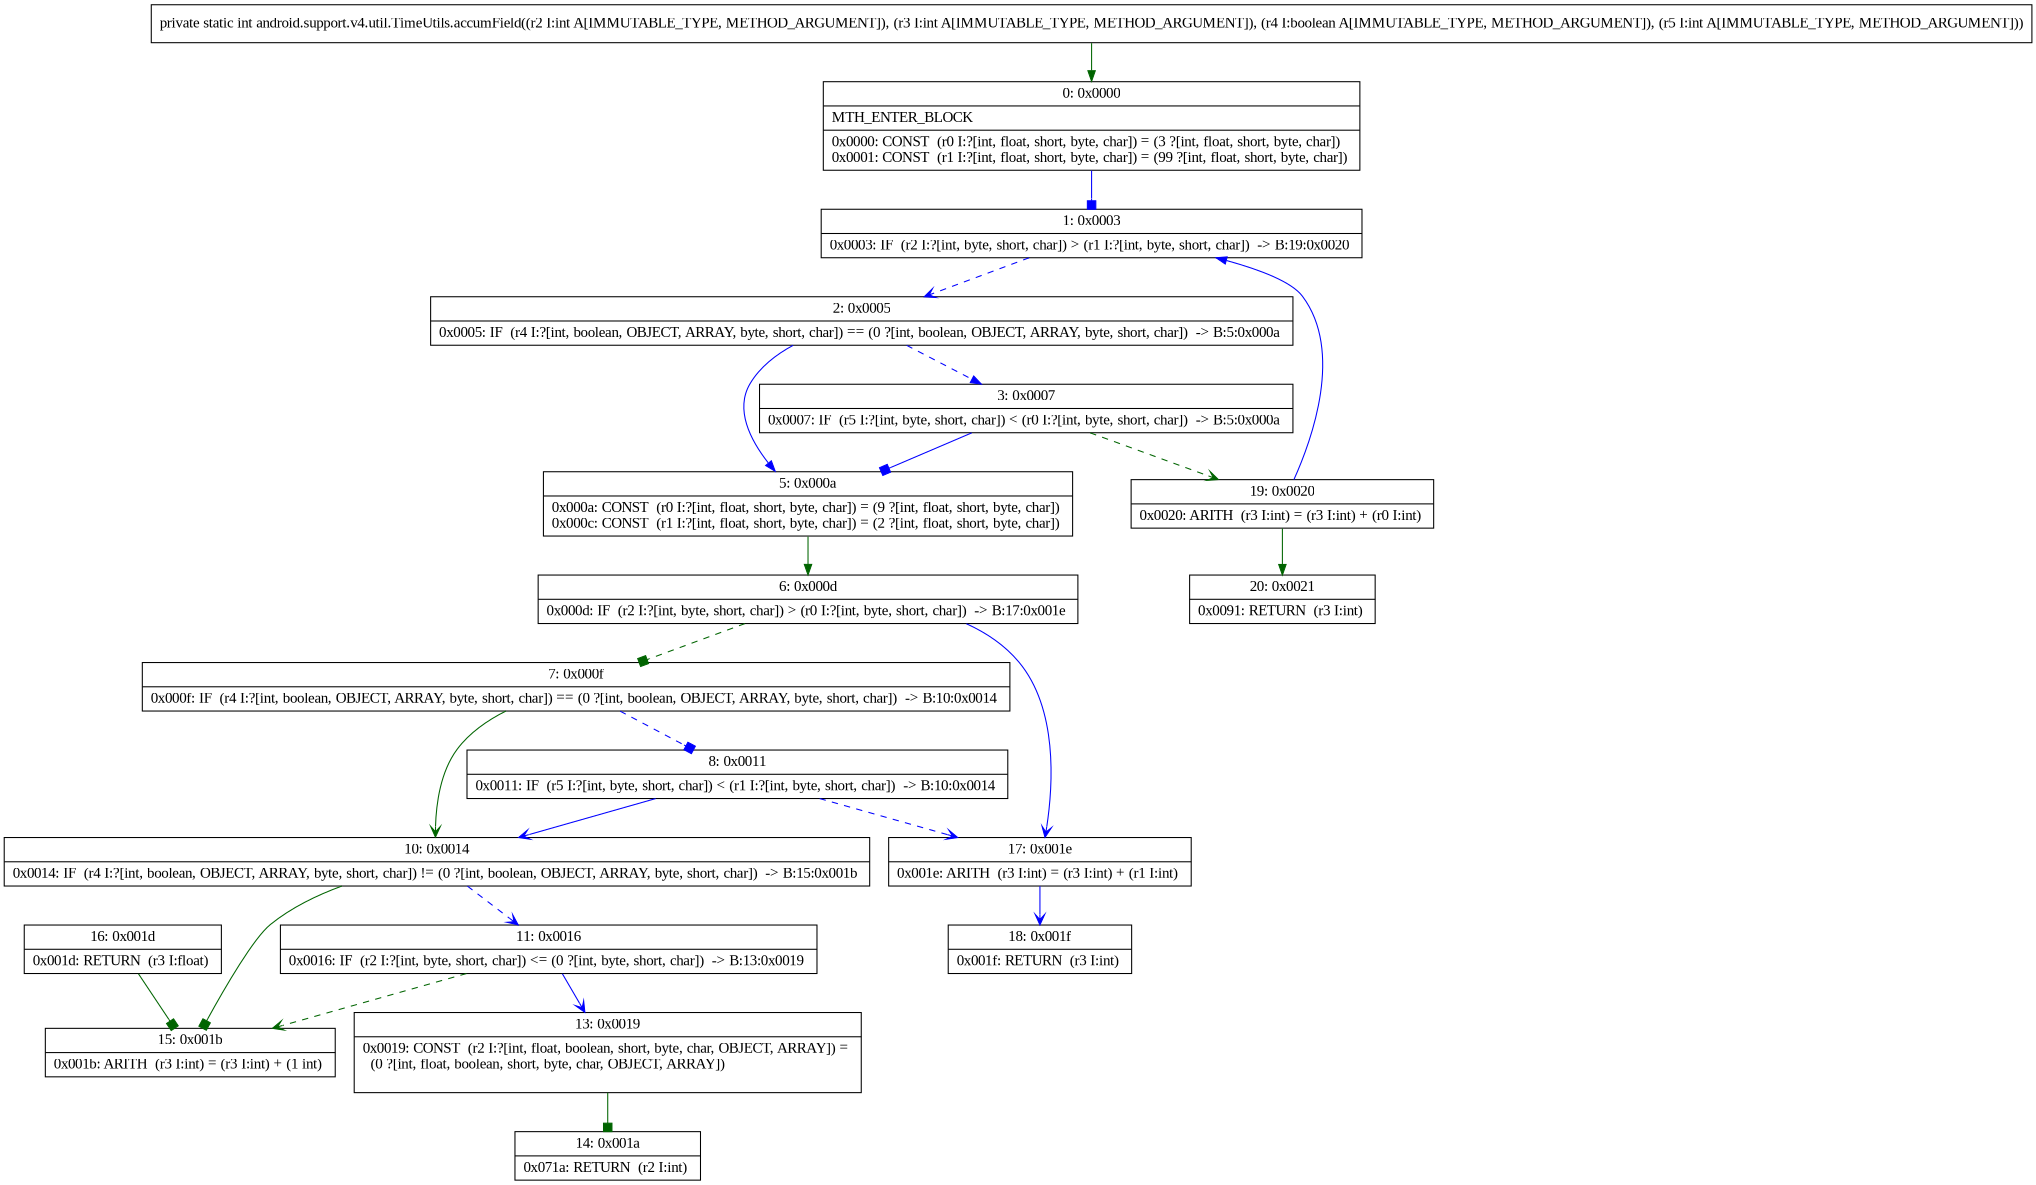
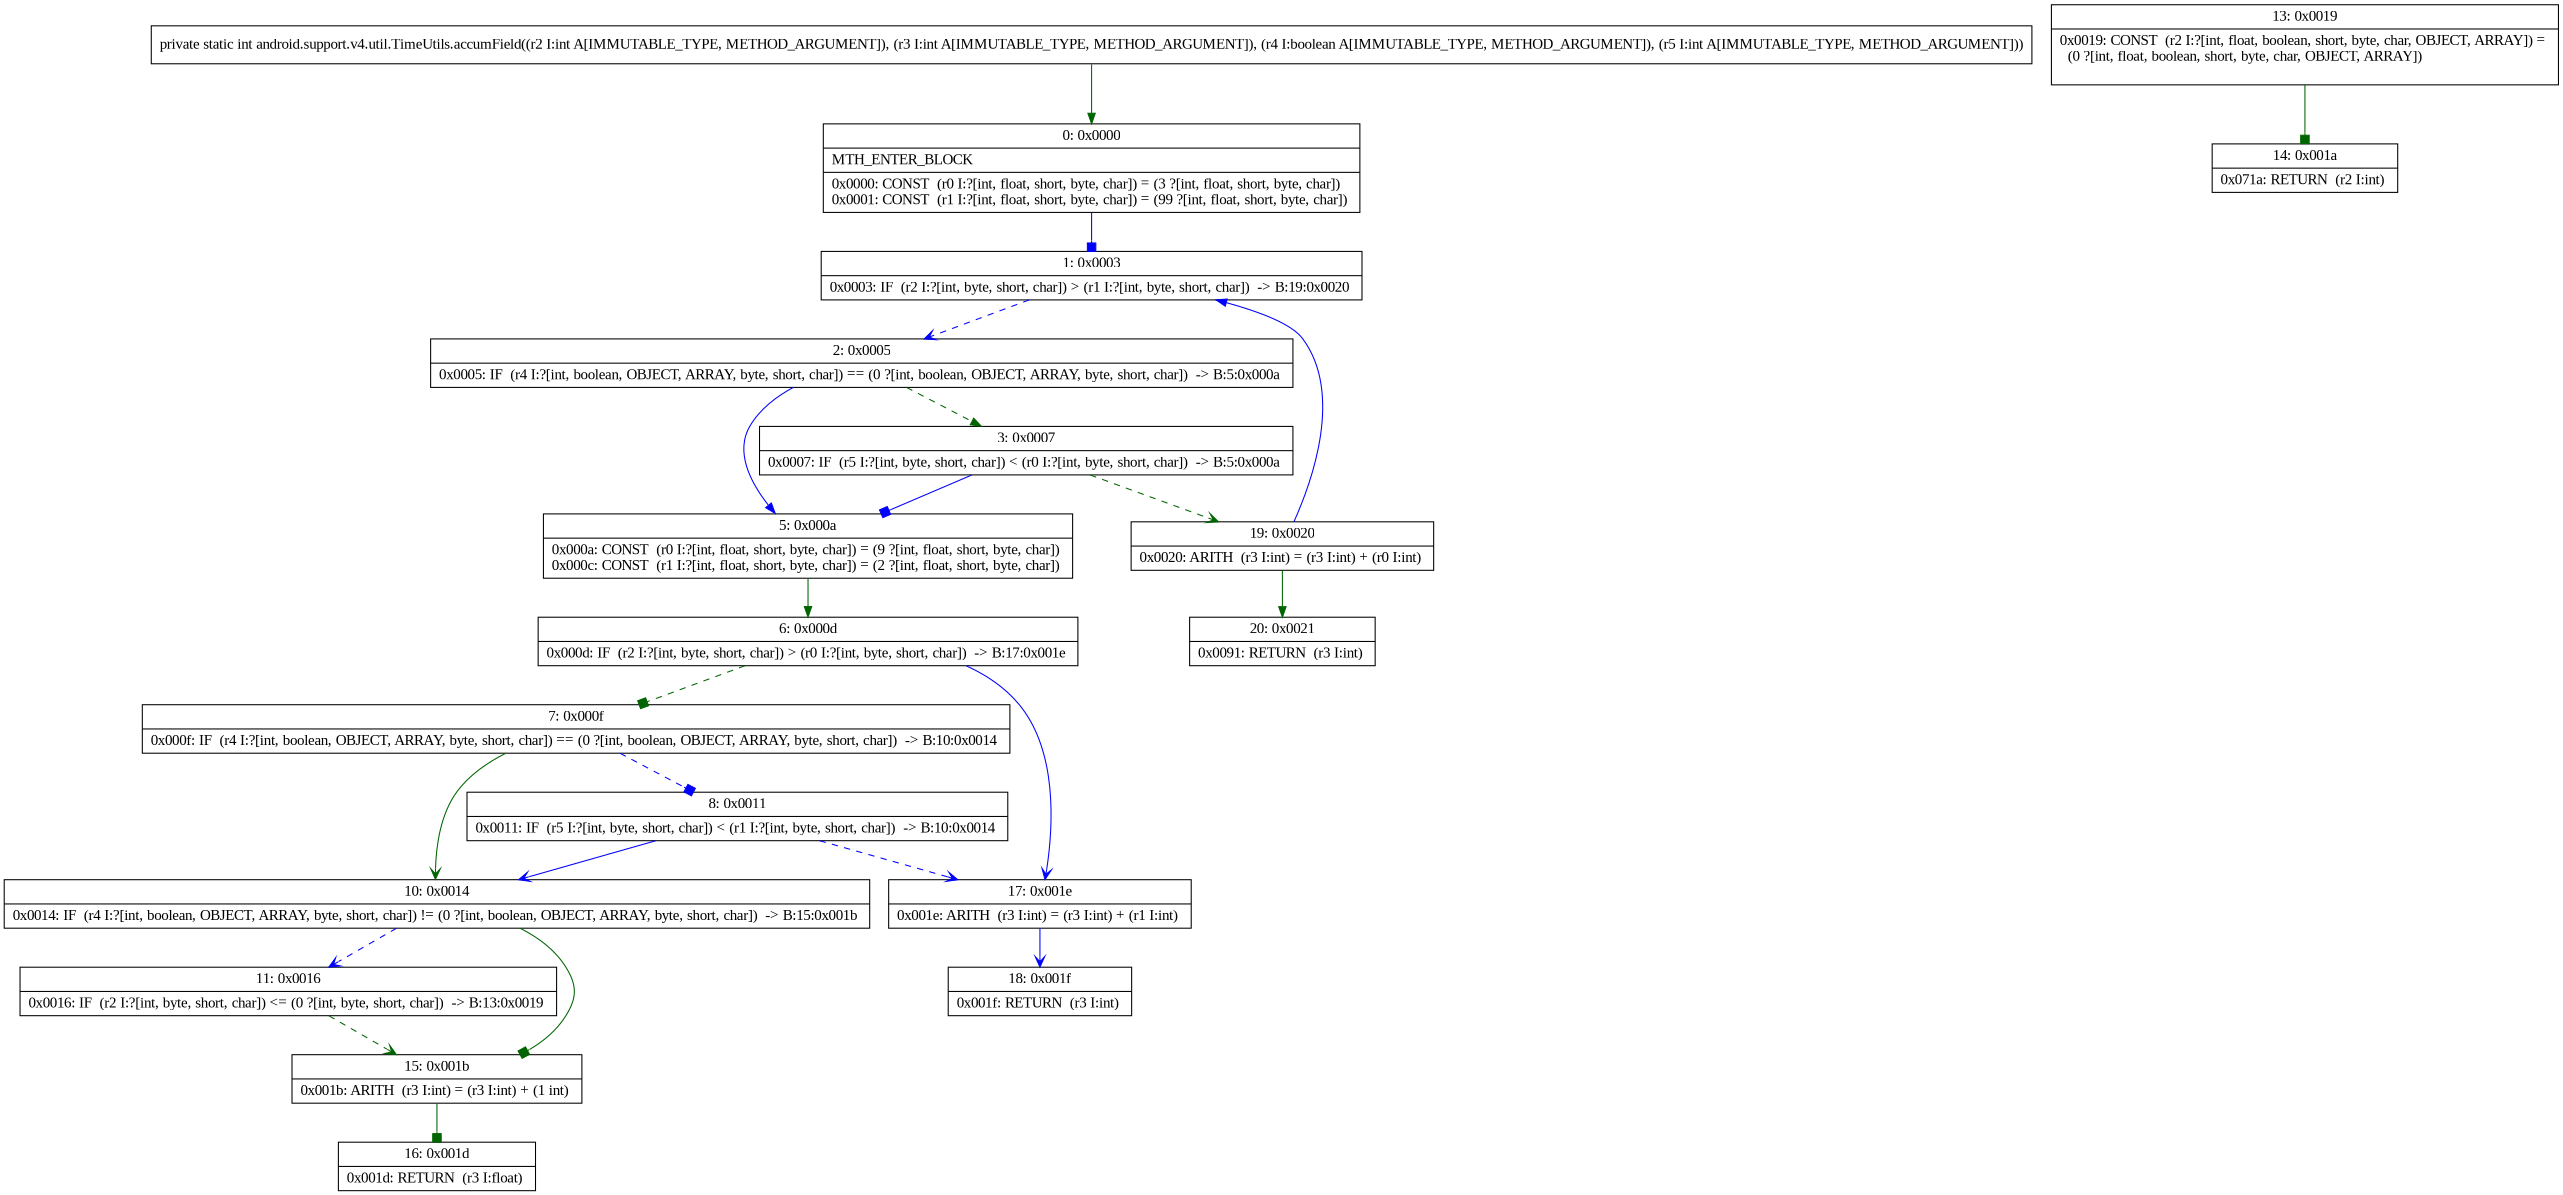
edge "2: 0x0005" -> "3: 0x0007": color blue -> darkgreen
edge "11: 0x0016" -> "13: 0x0019": removed
edge "16: 0x001d" -> "15: 0x001b": reversed
